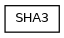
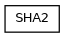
node "SHA3": label "SHA3" -> "SHA2"
